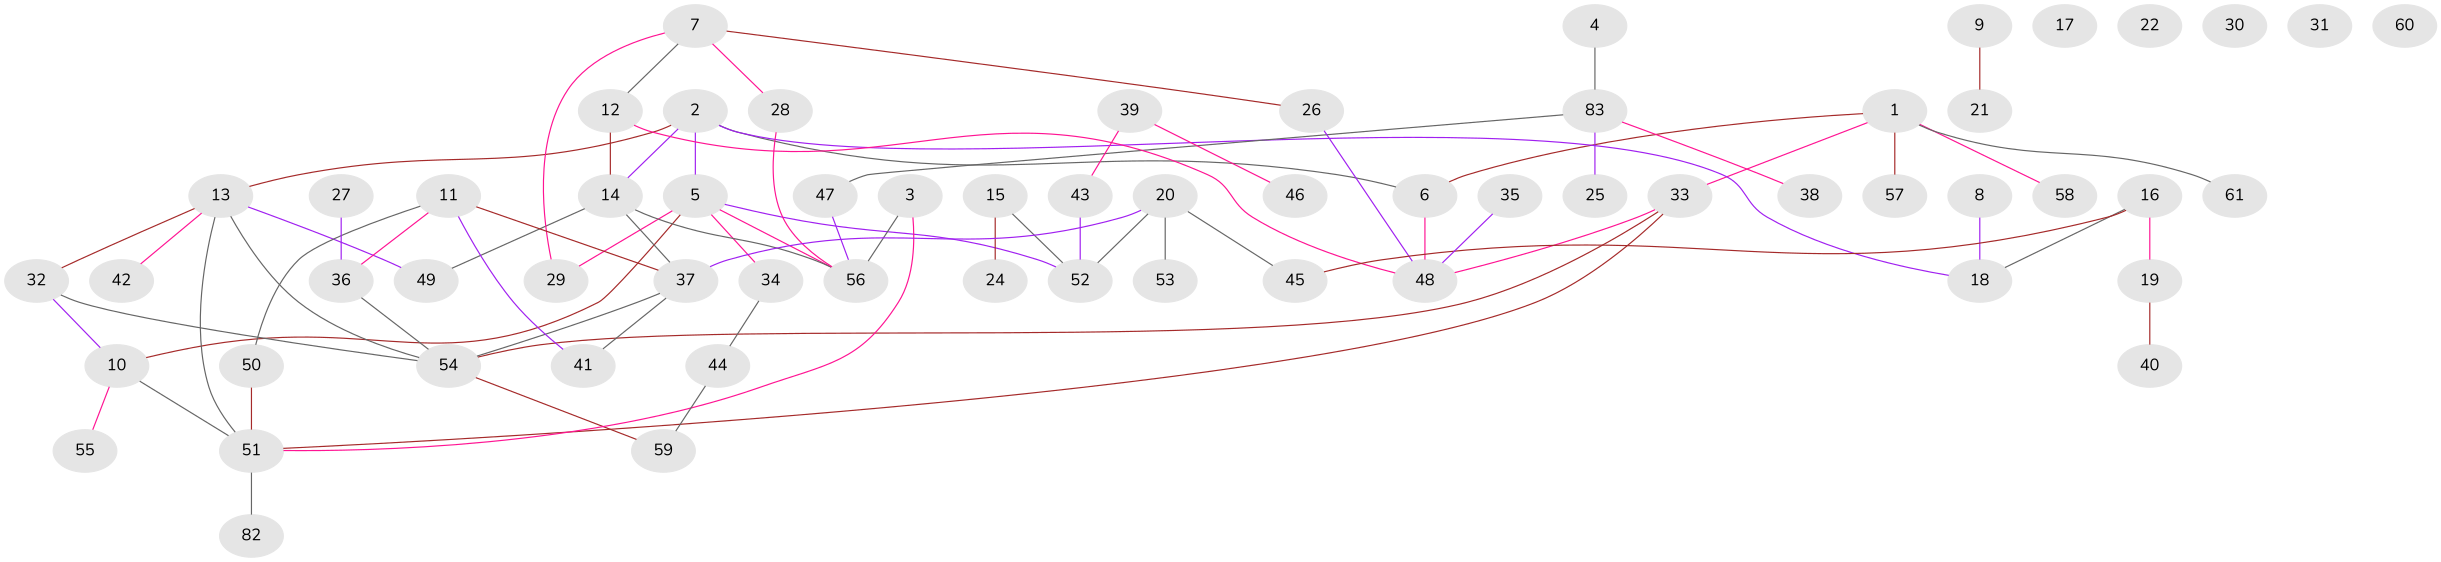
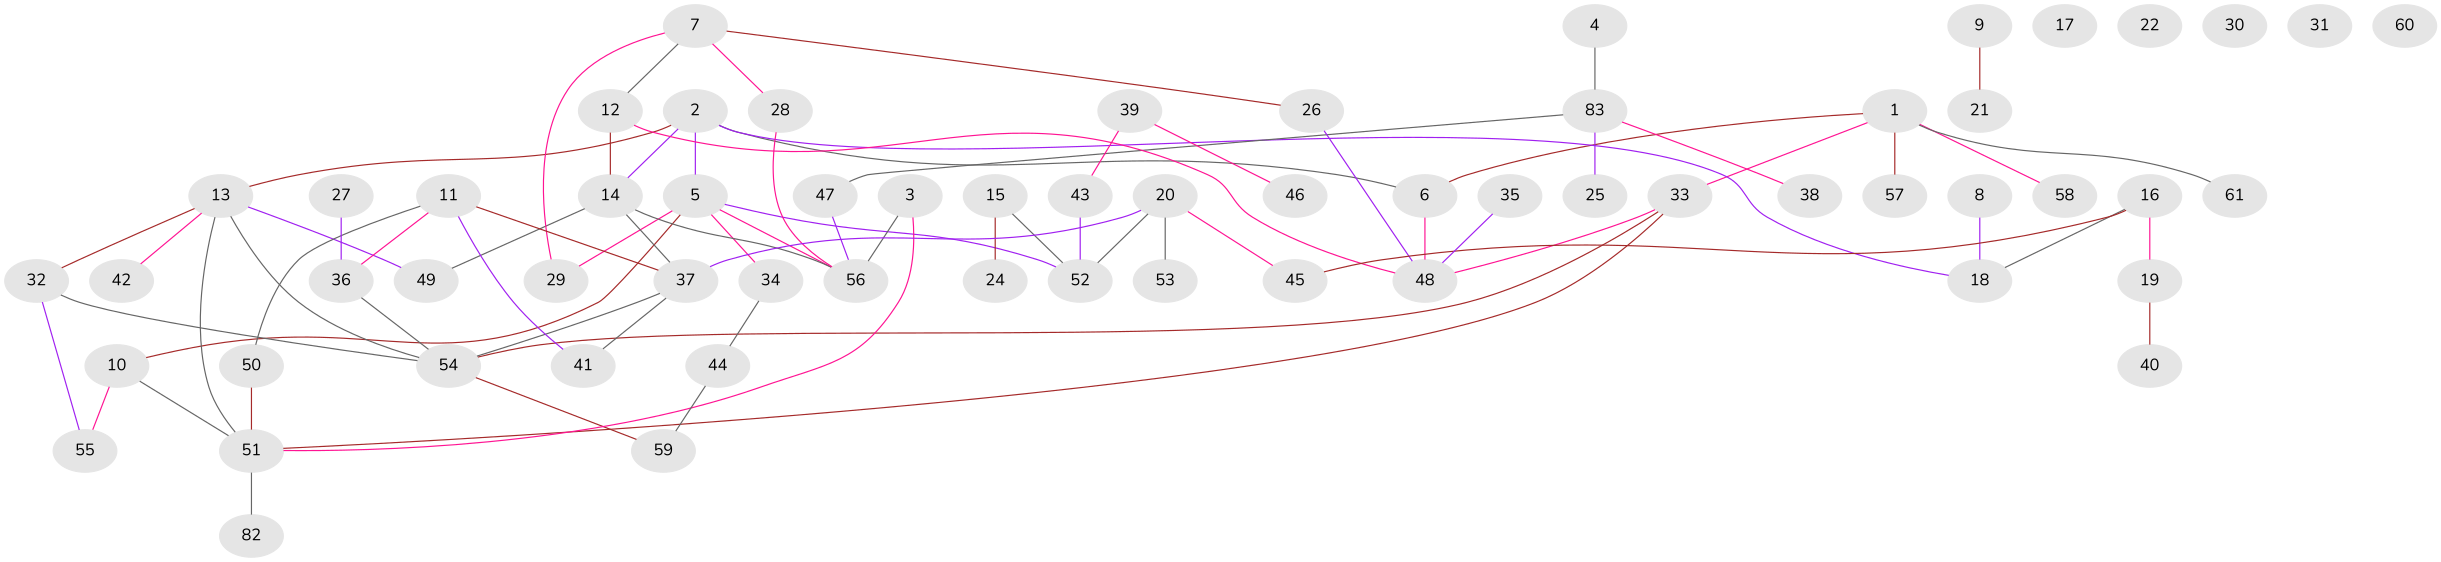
edge "20" -- "45": color gray40 -> deeppink
edge "32" -- "10": now "32" -- "55"
